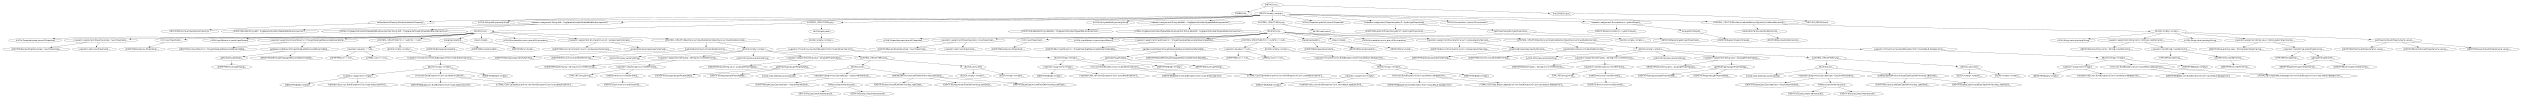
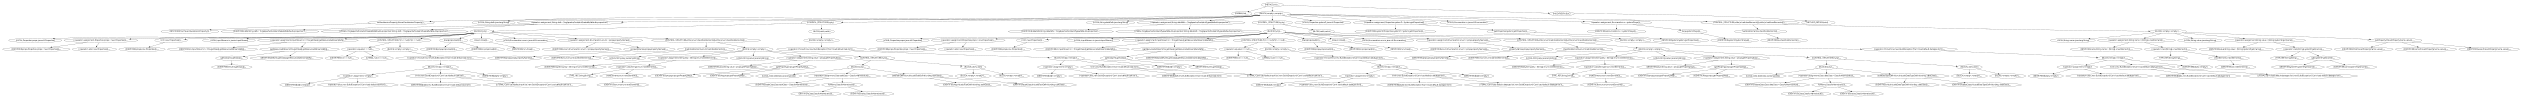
node "(IDENTIFIER,this,this.addTaskDefinition(key, taskClass))": removed
